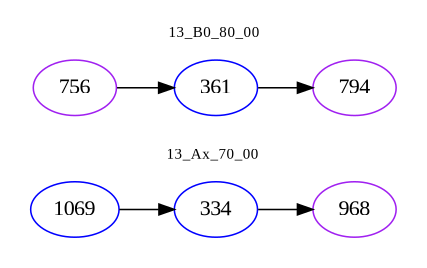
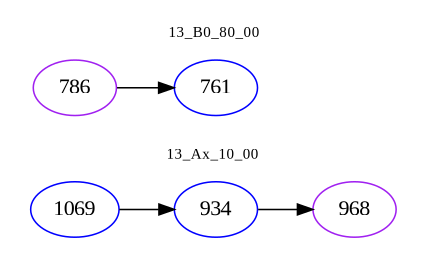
node "756": label "756" -> "786"
node "361": label "361" -> "761"
node "794": removed
cluster "13_Ax_70_00": label "13_Ax_70_00" -> "13_Ax_10_00"
node "334": label "334" -> "934"
